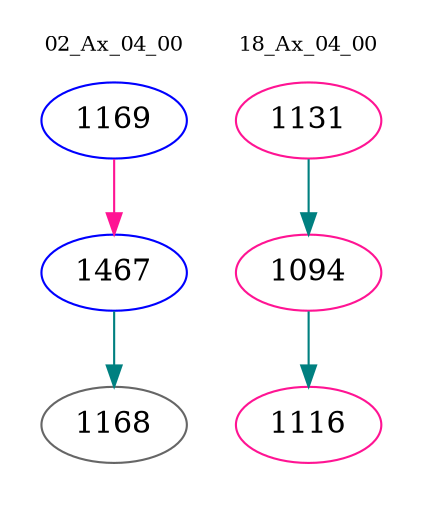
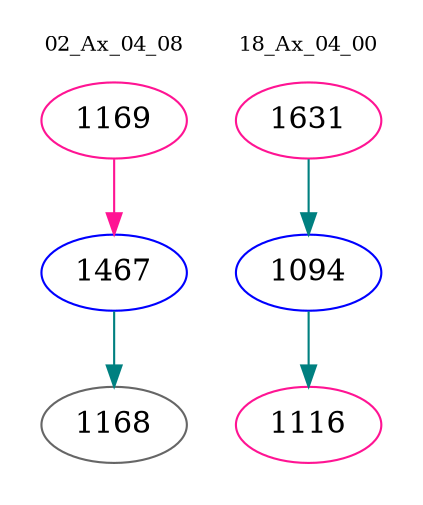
cluster "02_Ax_04_00": label "02_Ax_04_00" -> "02_Ax_04_08"
node "1169": color blue -> deeppink
node "1131": label "1131" -> "1631"
node "1094": color deeppink -> blue
